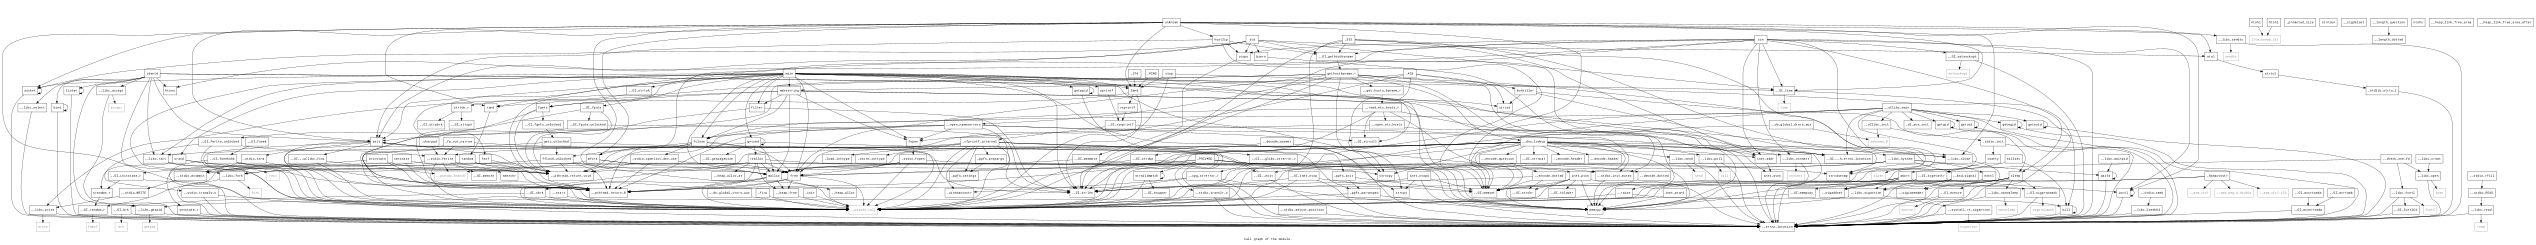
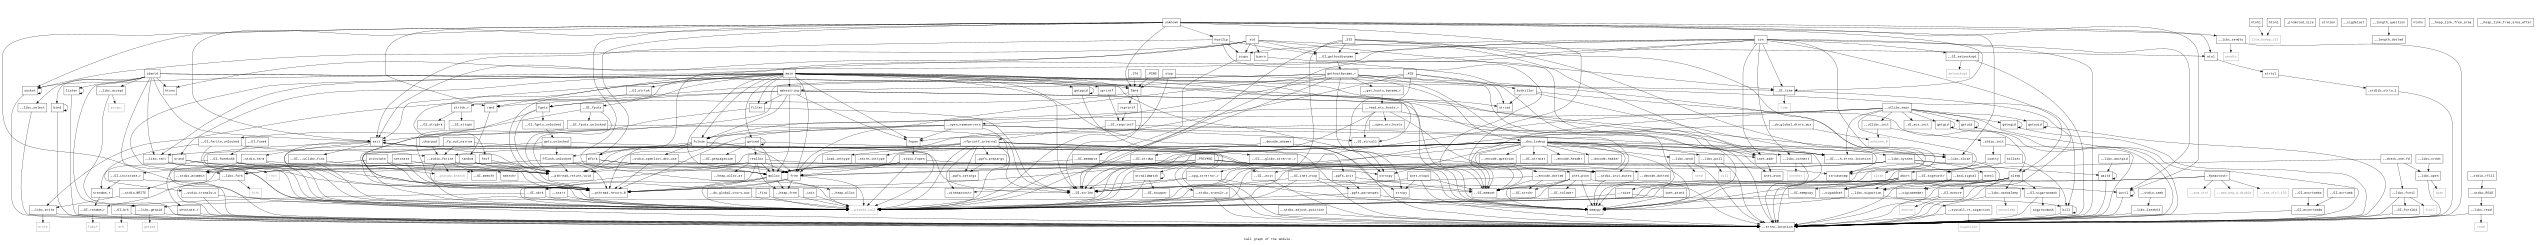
edge "__open_etc_hosts" -> "__stdio_init_mutex": now "_stdio_term" -> "__stdio_init_mutex"
node "sigprocmask": fontcolor gray50 -> black
